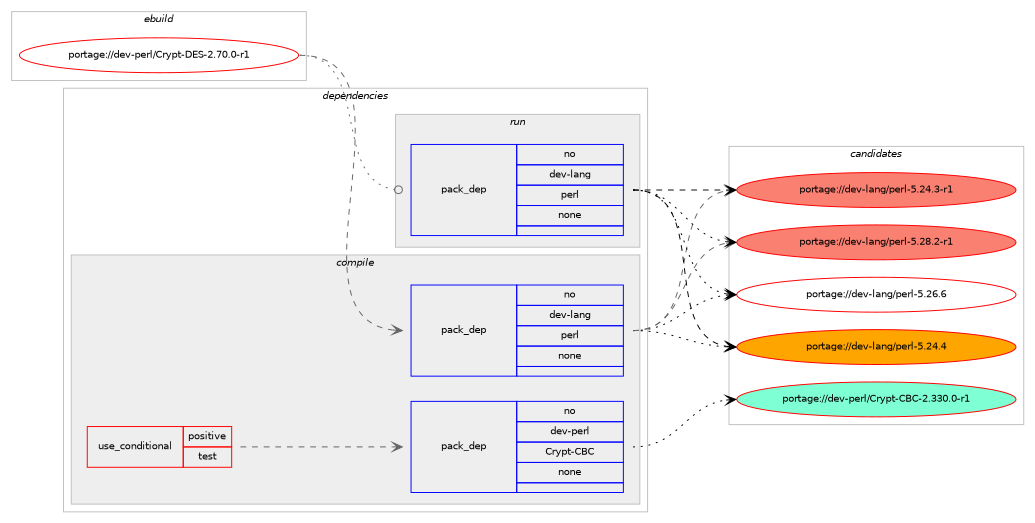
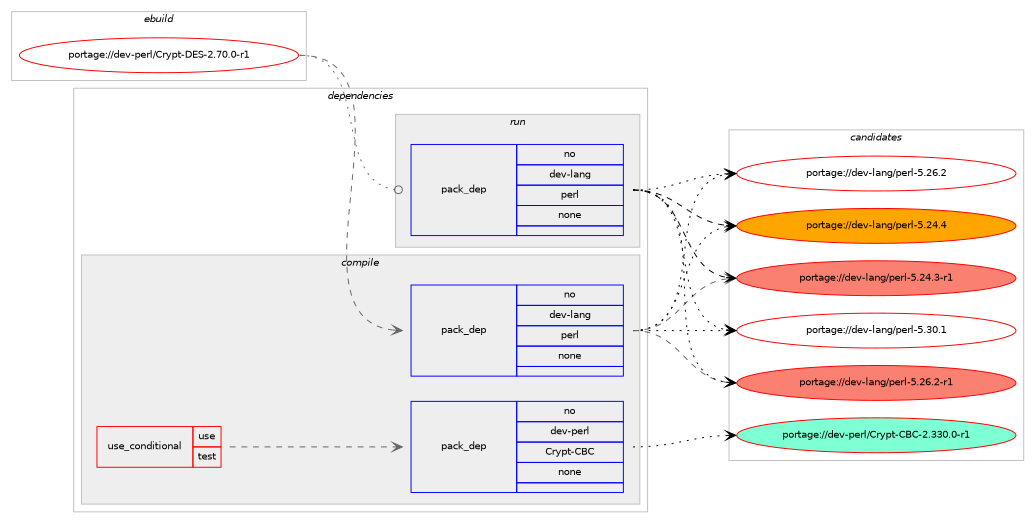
node "portage://dev-lang/perl-5.28.2-r1": label "portage://dev-lang/perl-5.28.2-r1" -> "portage://dev-lang/perl-5.26.2-r1"
node "portage://dev-lang/perl-5.26.6": label "portage://dev-lang/perl-5.26.6" -> "portage://dev-lang/perl-5.26.2"
node "portage://dev-lang/perl-5.30.1": added
node "use_conditional": text "positive" -> "use"
